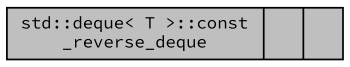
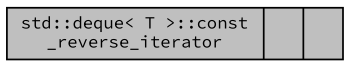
node "std::deque< T >::const": text "_reverse_deque" -> "_reverse_iterator"
